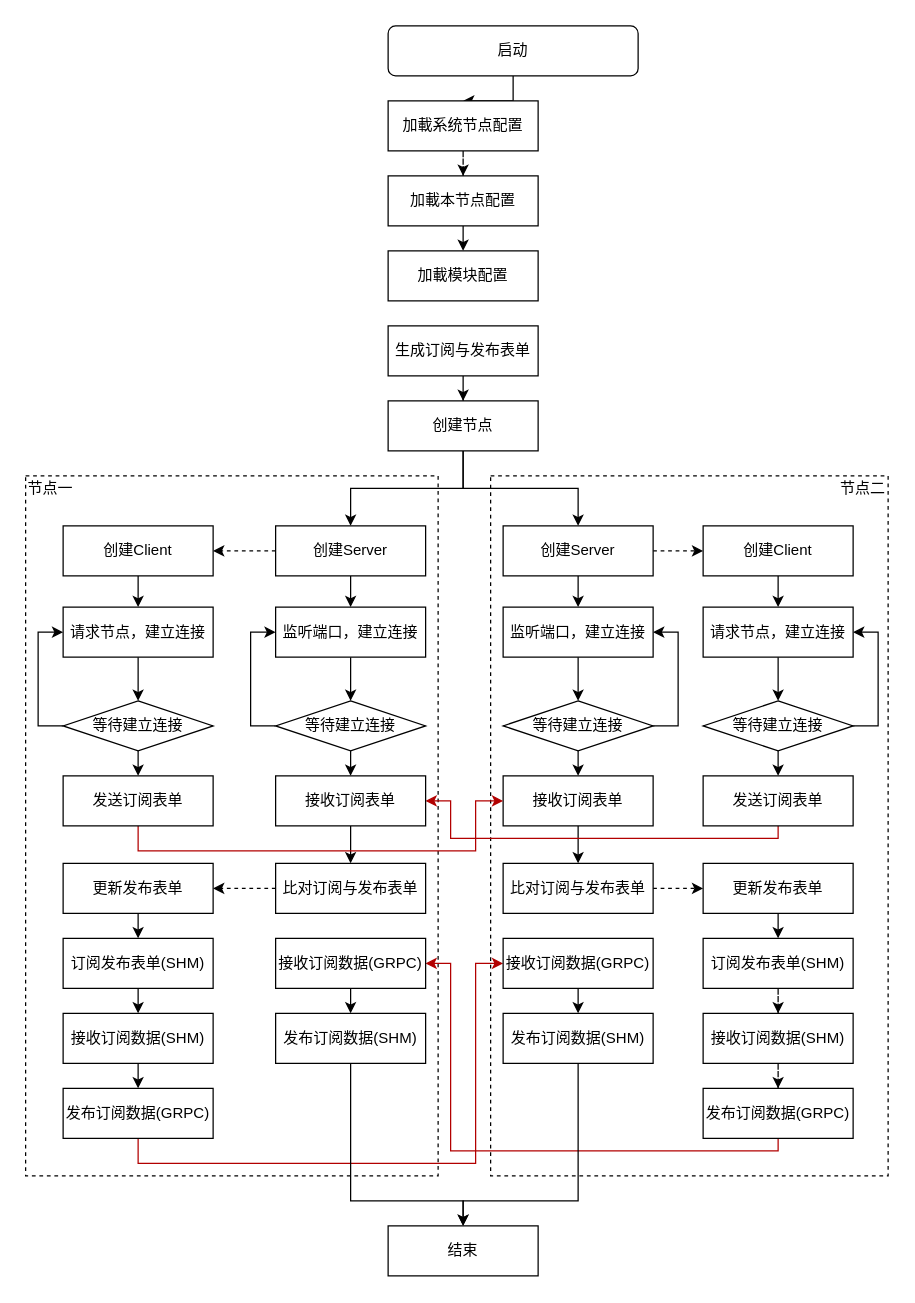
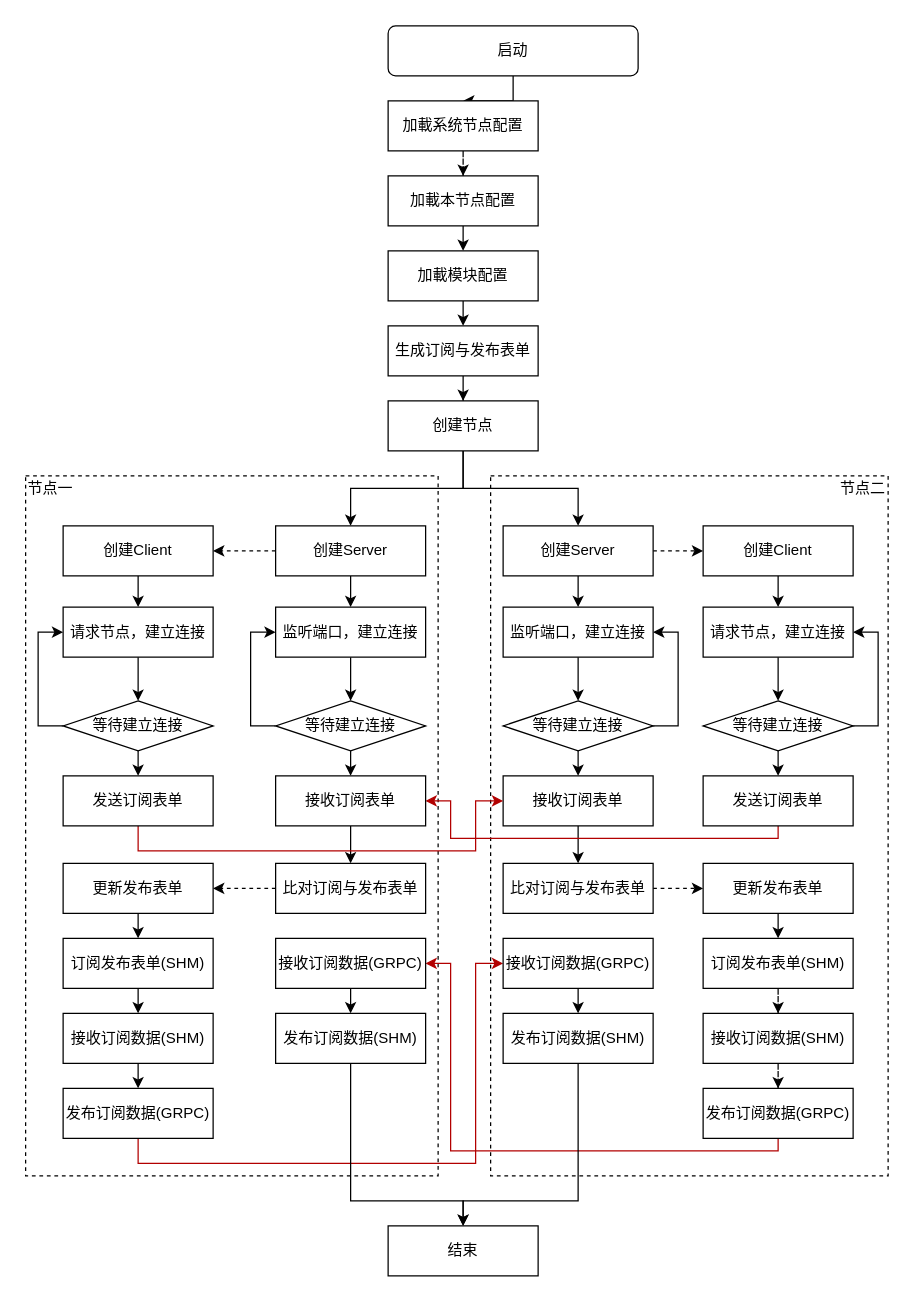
edge "加載模块配置" -> "生成订阅与发布表单": added
